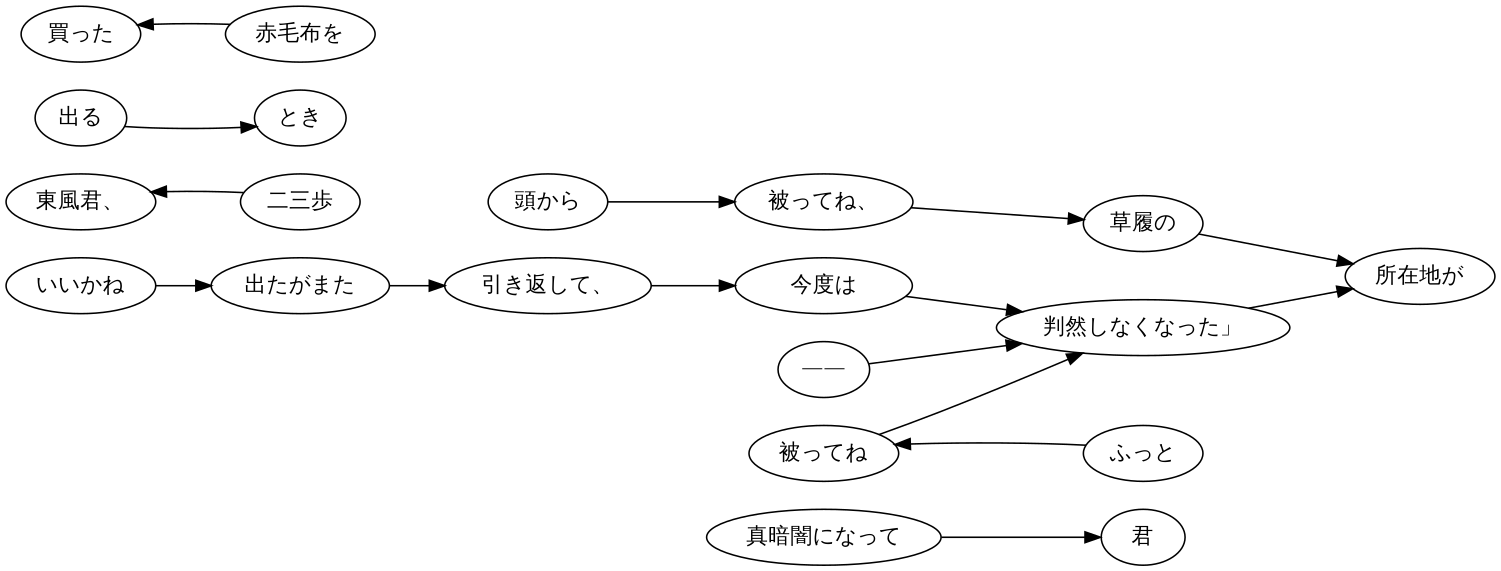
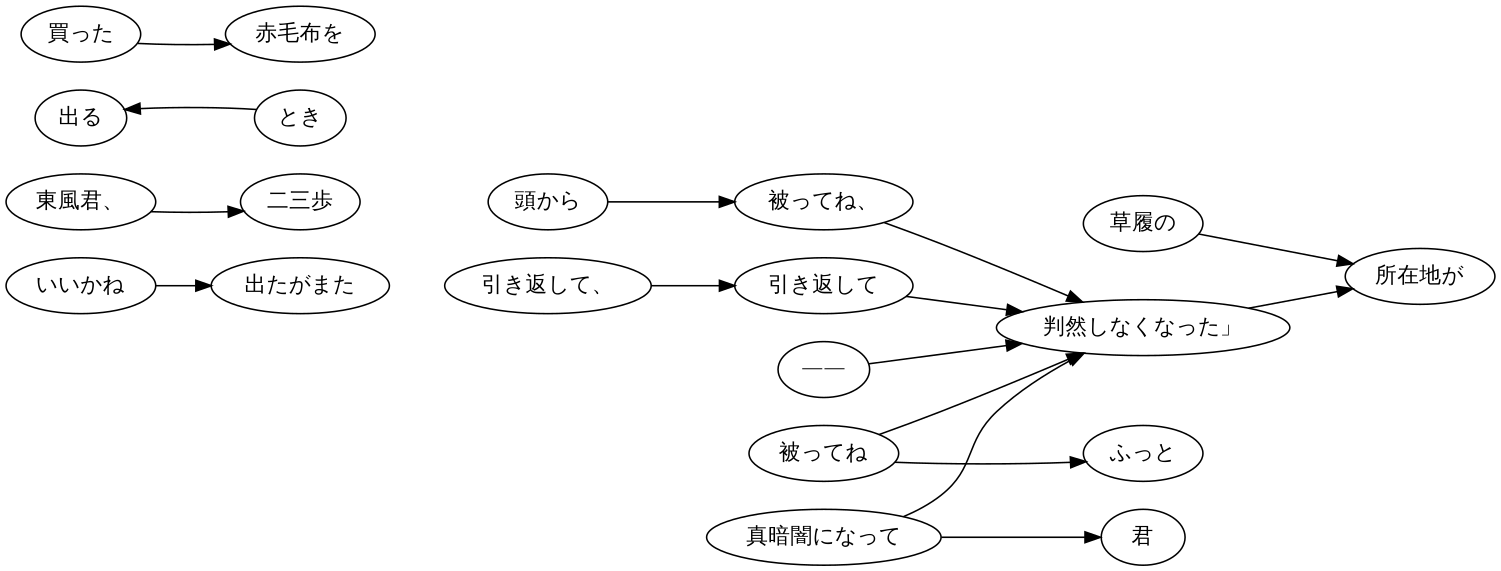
edge "赤毛布を" -> "買った": reversed
edge "出る" -> "とき": reversed
edge "二三歩" -> "東風君、": reversed
edge "被ってね、" -> "草履の": now "被ってね、" -> "判然しなくなった」"
edge "出たがまた" -> "引き返して、": removed
node "今度は": label "今度は" -> "引き返して"
edge "真暗闇になって" -> "判然しなくなった」": added
edge "ふっと" -> "被ってね": reversed
